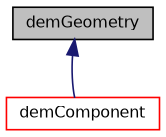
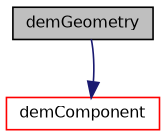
edge "demComponent" -> "demGeometry": reversed
